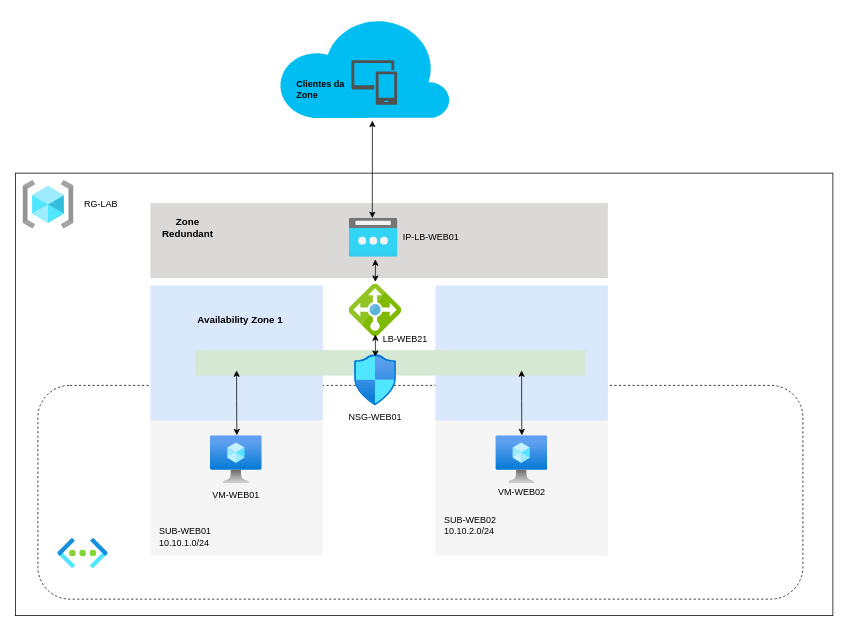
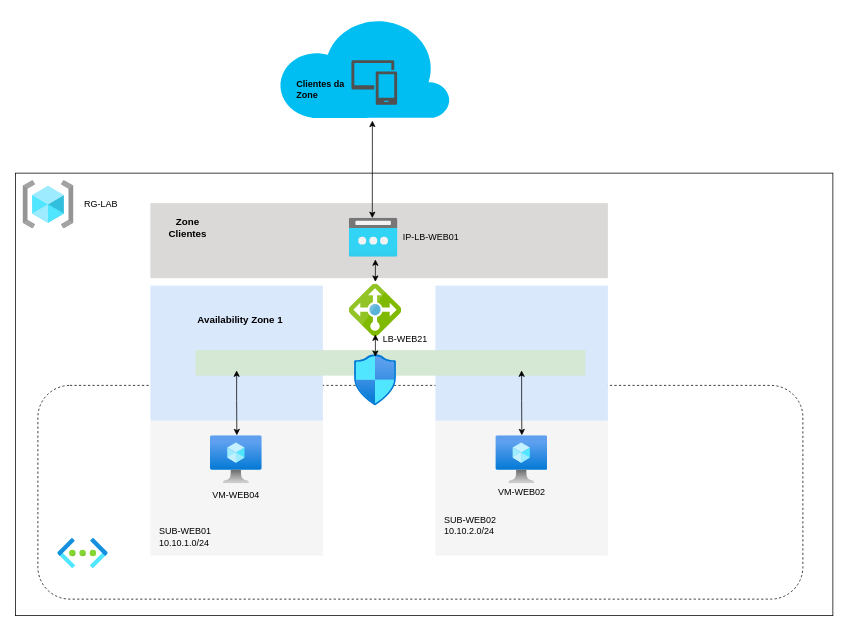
node "Zone Redundant": label "Zone Redundant" -> "Zone Clientes"
node "NSG-WEB01": removed
node "VM-WEB01": label "VM-WEB01" -> "VM-WEB04"
